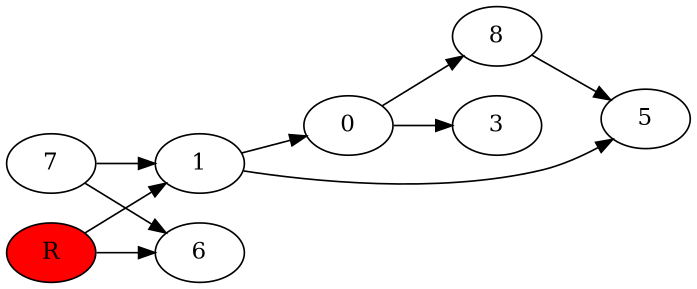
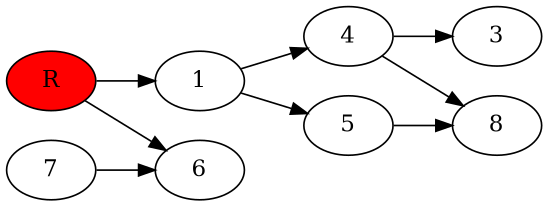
edge "8" -> "5": reversed
node "0": label "0" -> "4"
edge "7" -> "1": removed
